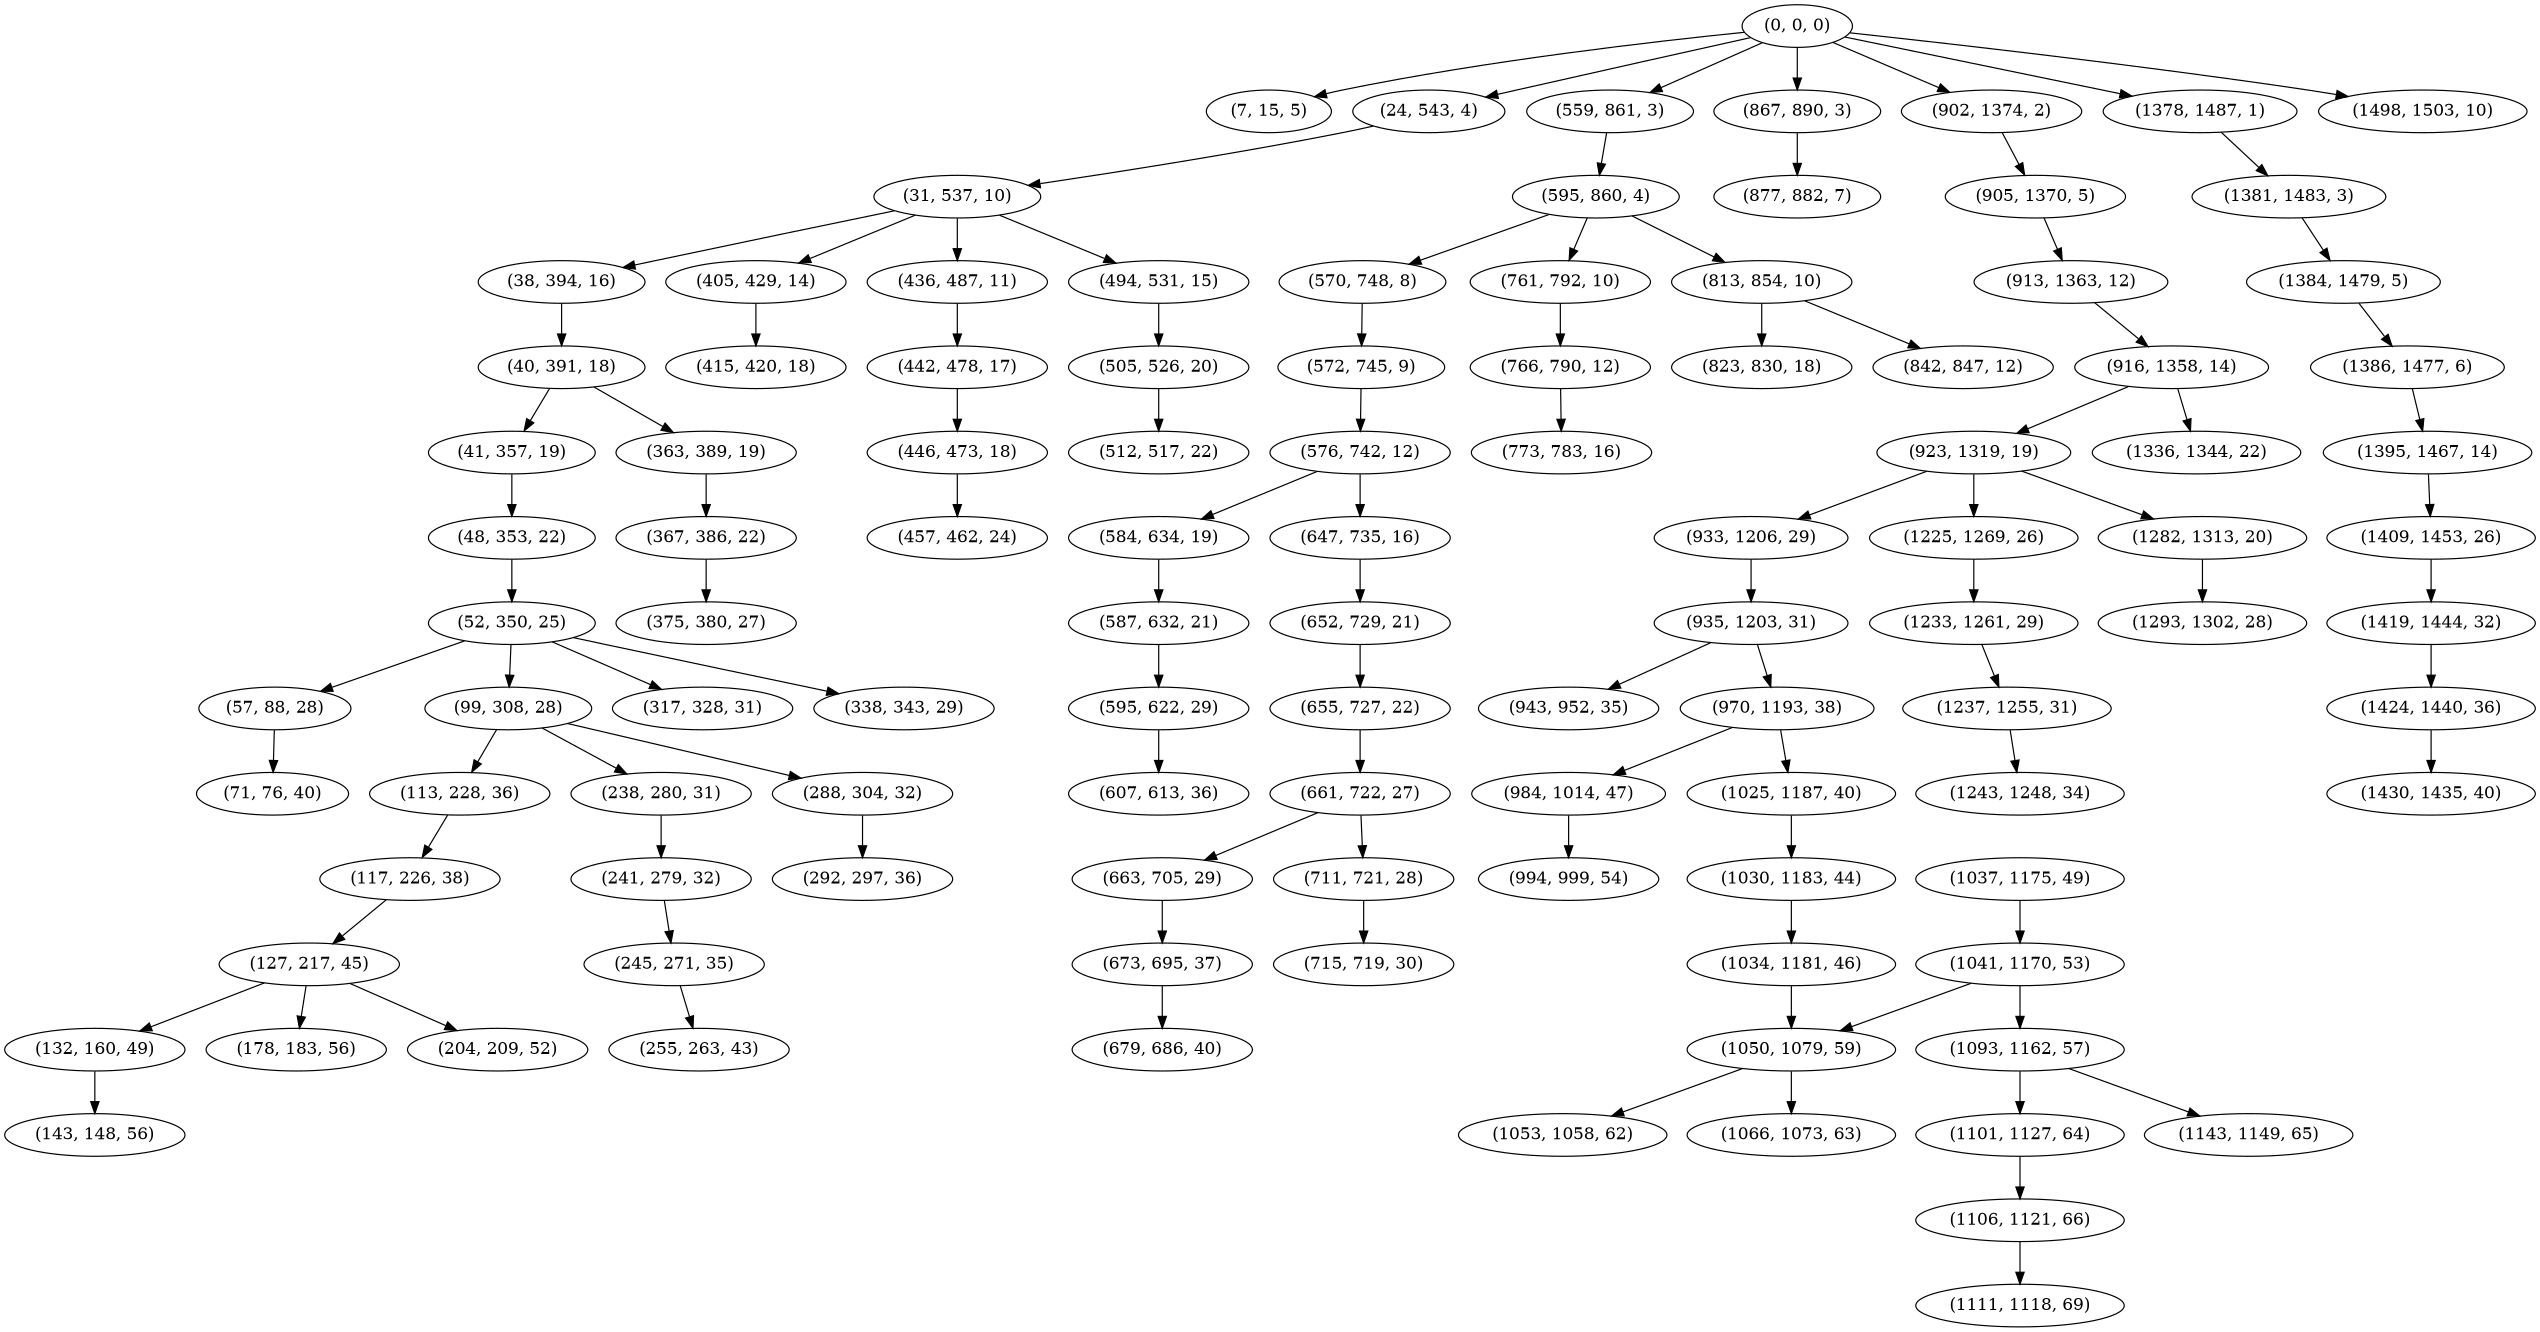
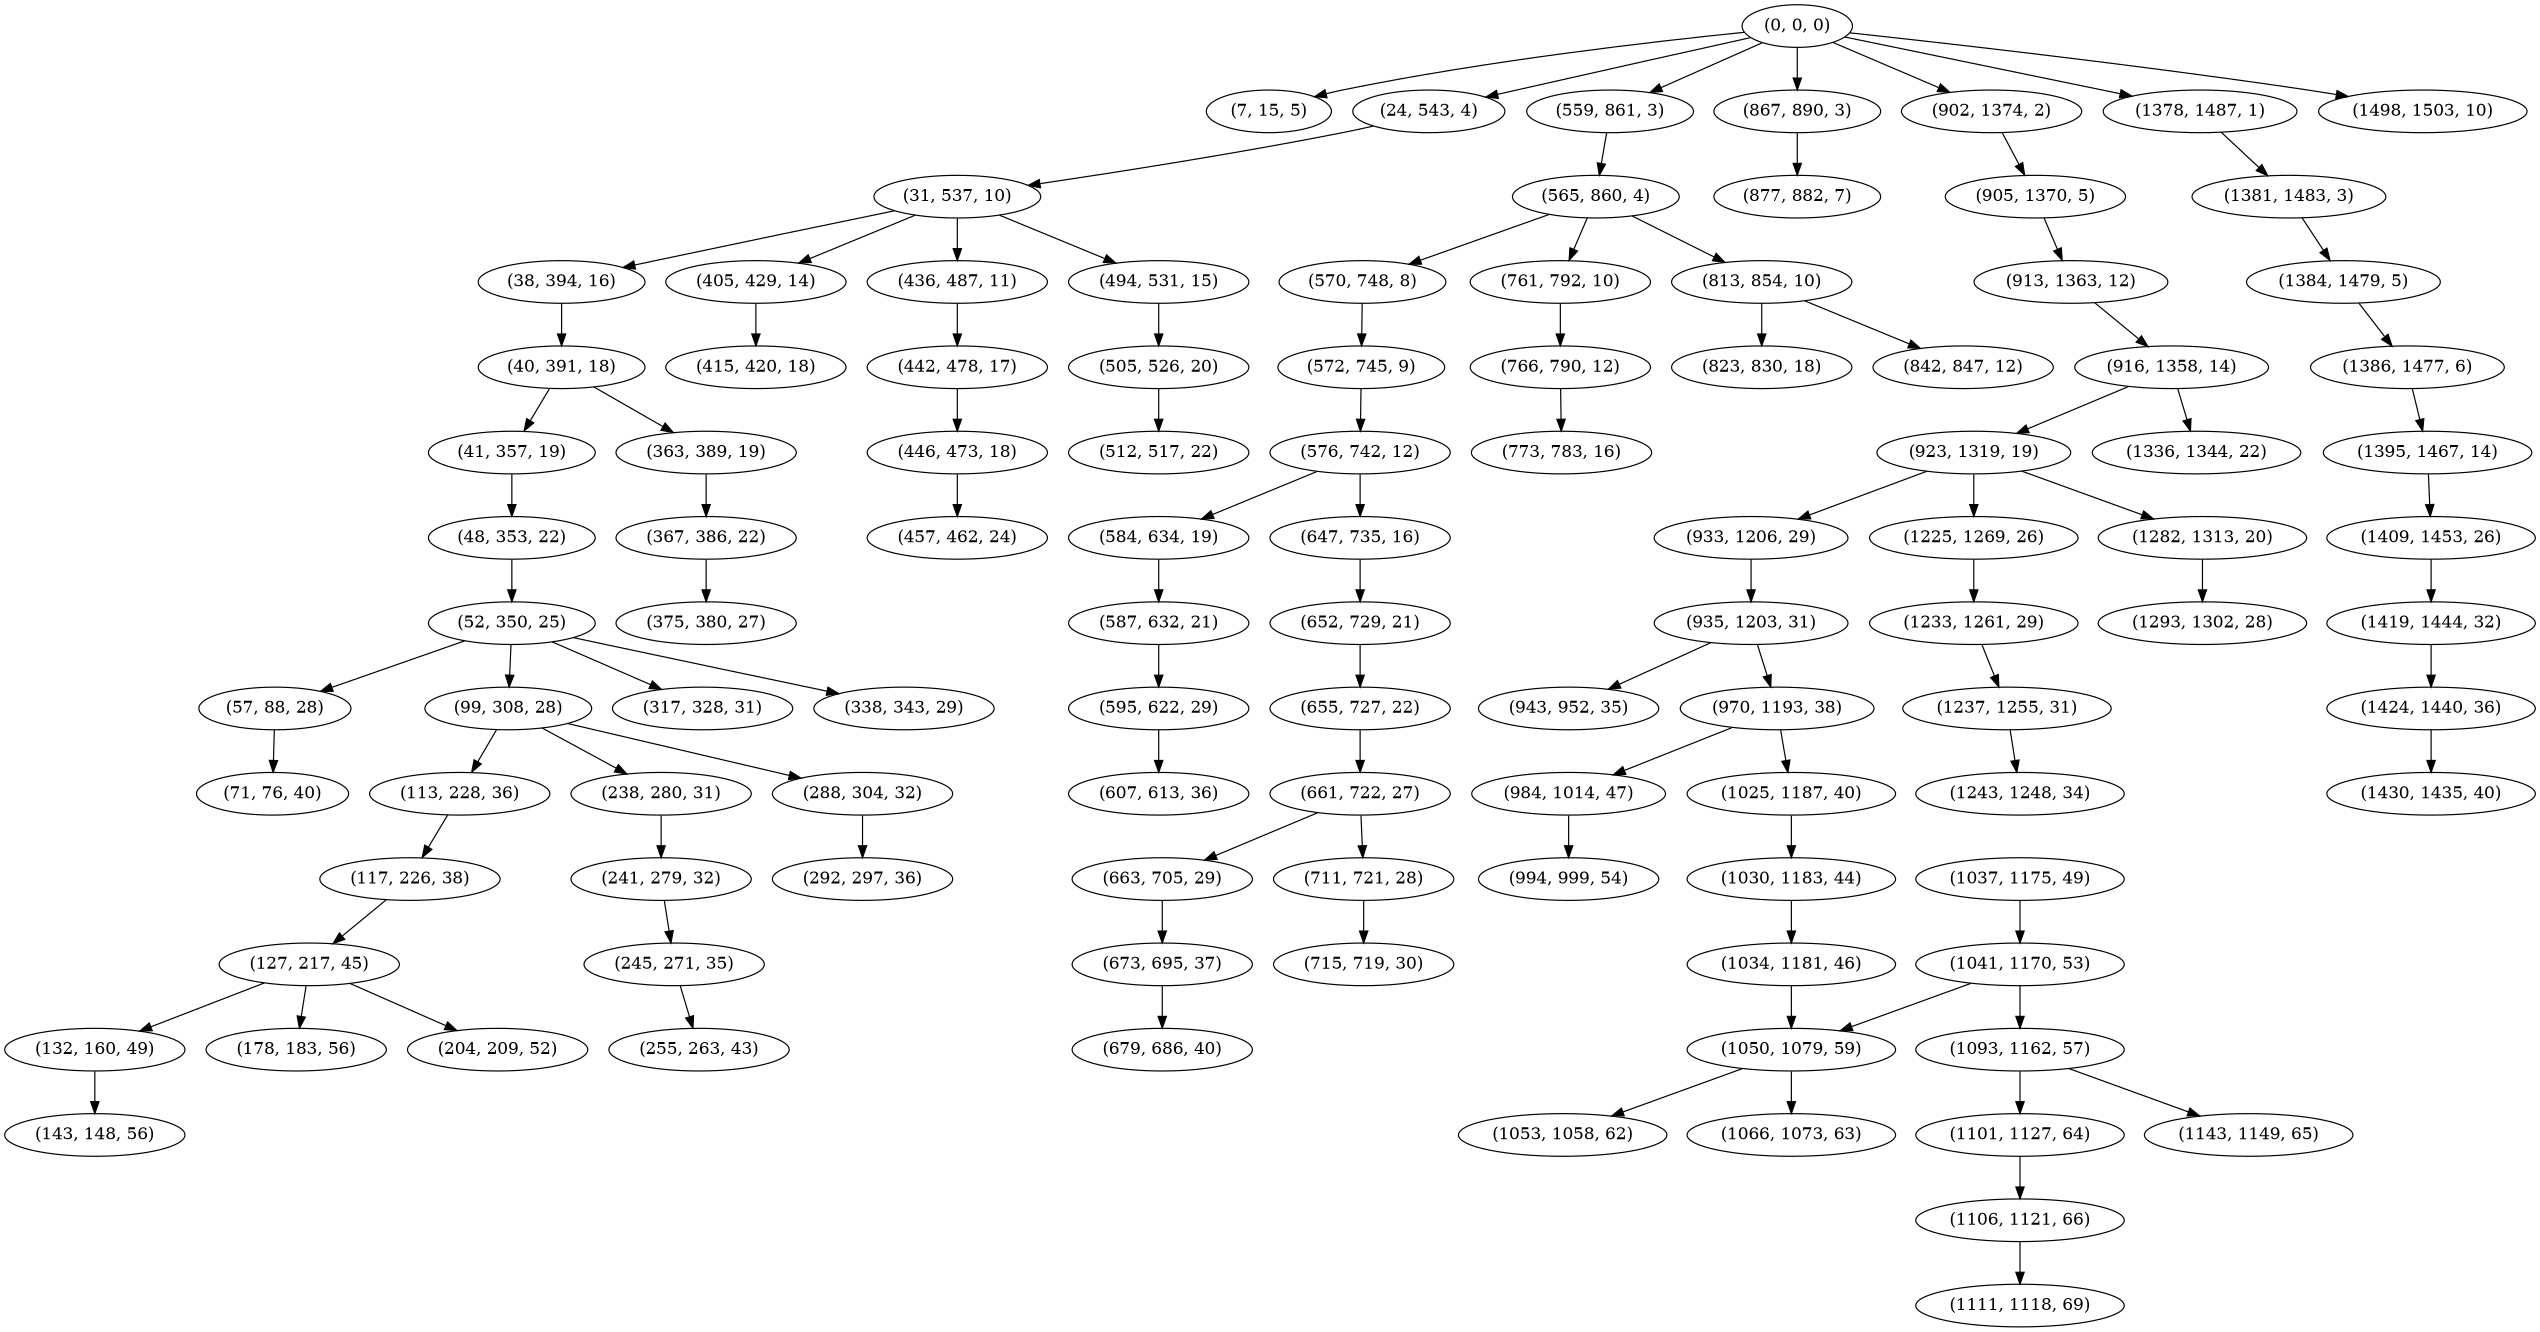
node "(595, 860, 4)": label "(595, 860, 4)" -> "(565, 860, 4)"
